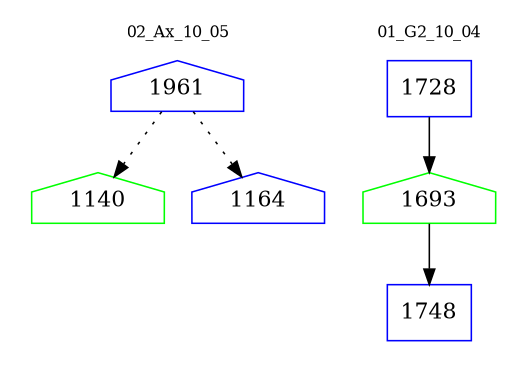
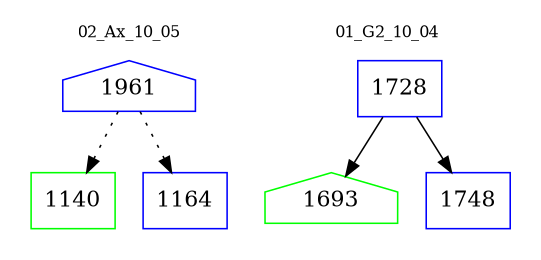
node "1140": shape house -> box
node "1164": shape house -> box
edge "1693" -> "1748": now "1728" -> "1748"
